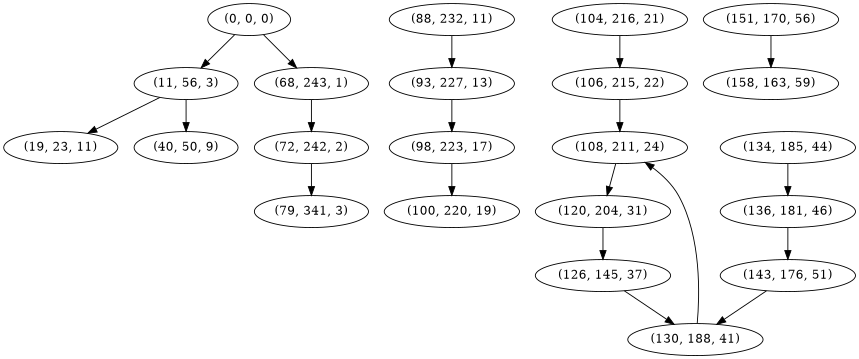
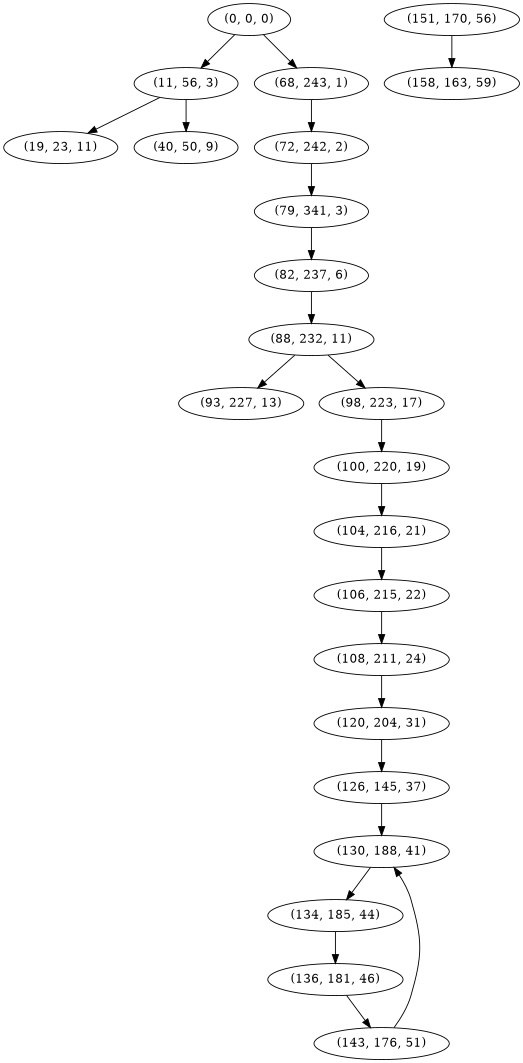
edge "(93, 227, 13)" -> "(98, 223, 17)": now "(88, 232, 11)" -> "(98, 223, 17)"
edge "(130, 188, 41)" -> "(108, 211, 24)": now "(130, 188, 41)" -> "(134, 185, 44)"
node "(82, 237, 6)": added
edge "(100, 220, 19)" -> "(104, 216, 21)": added
